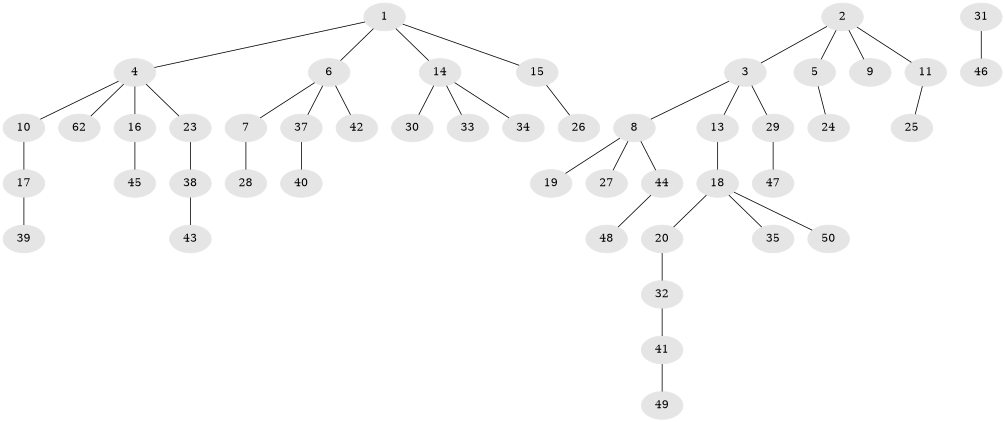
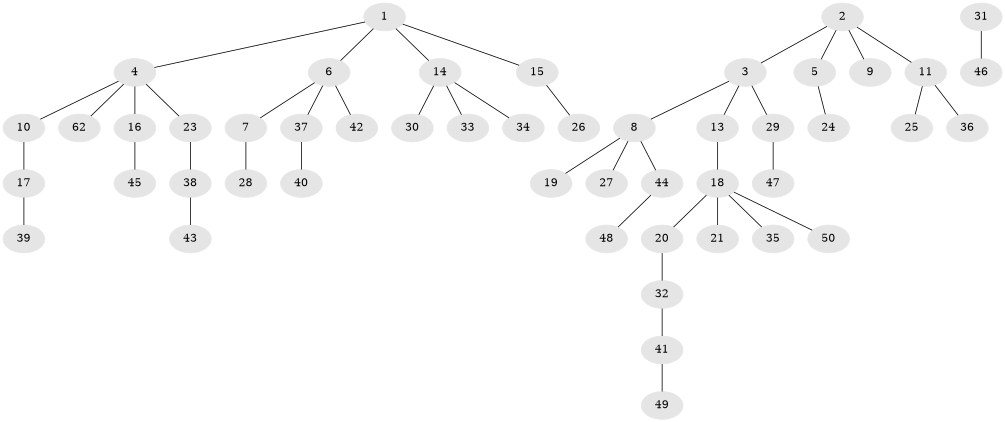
node "36": added
node "21": added
